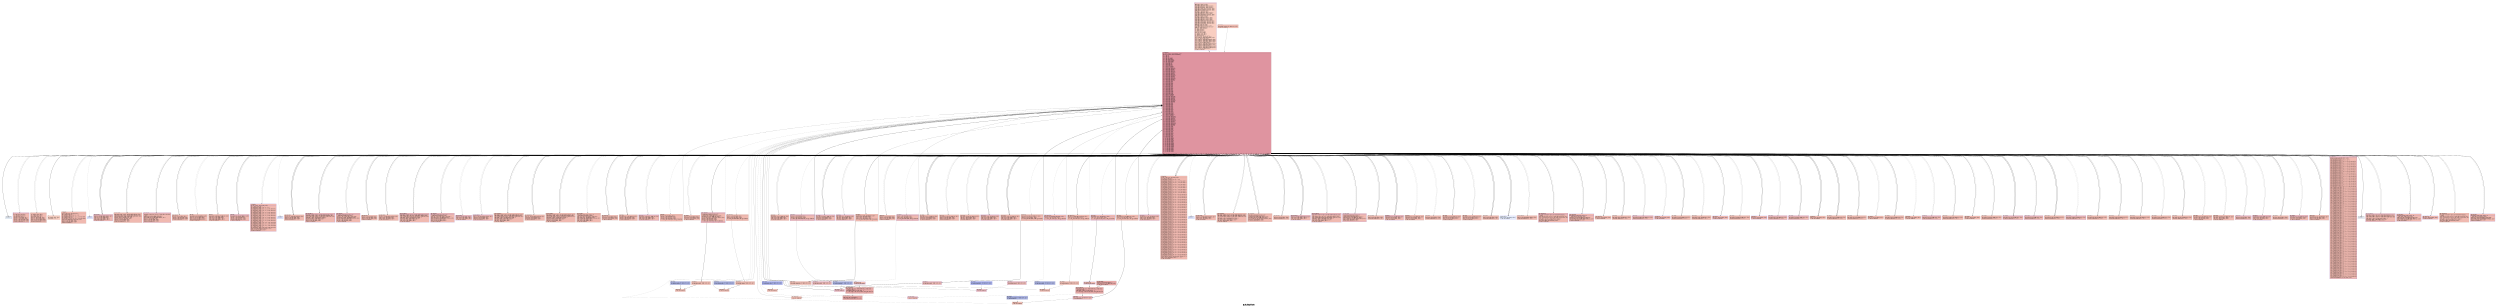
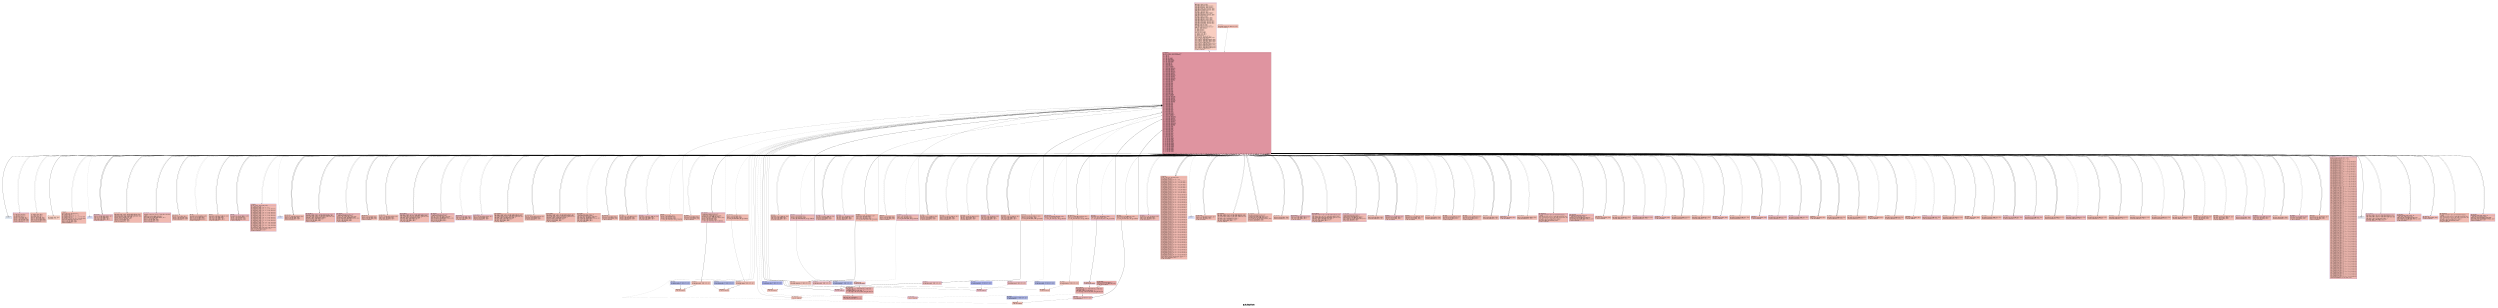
node "fake.loop.exit174:": fillcolor #c7d7f070 -> #de614d70
